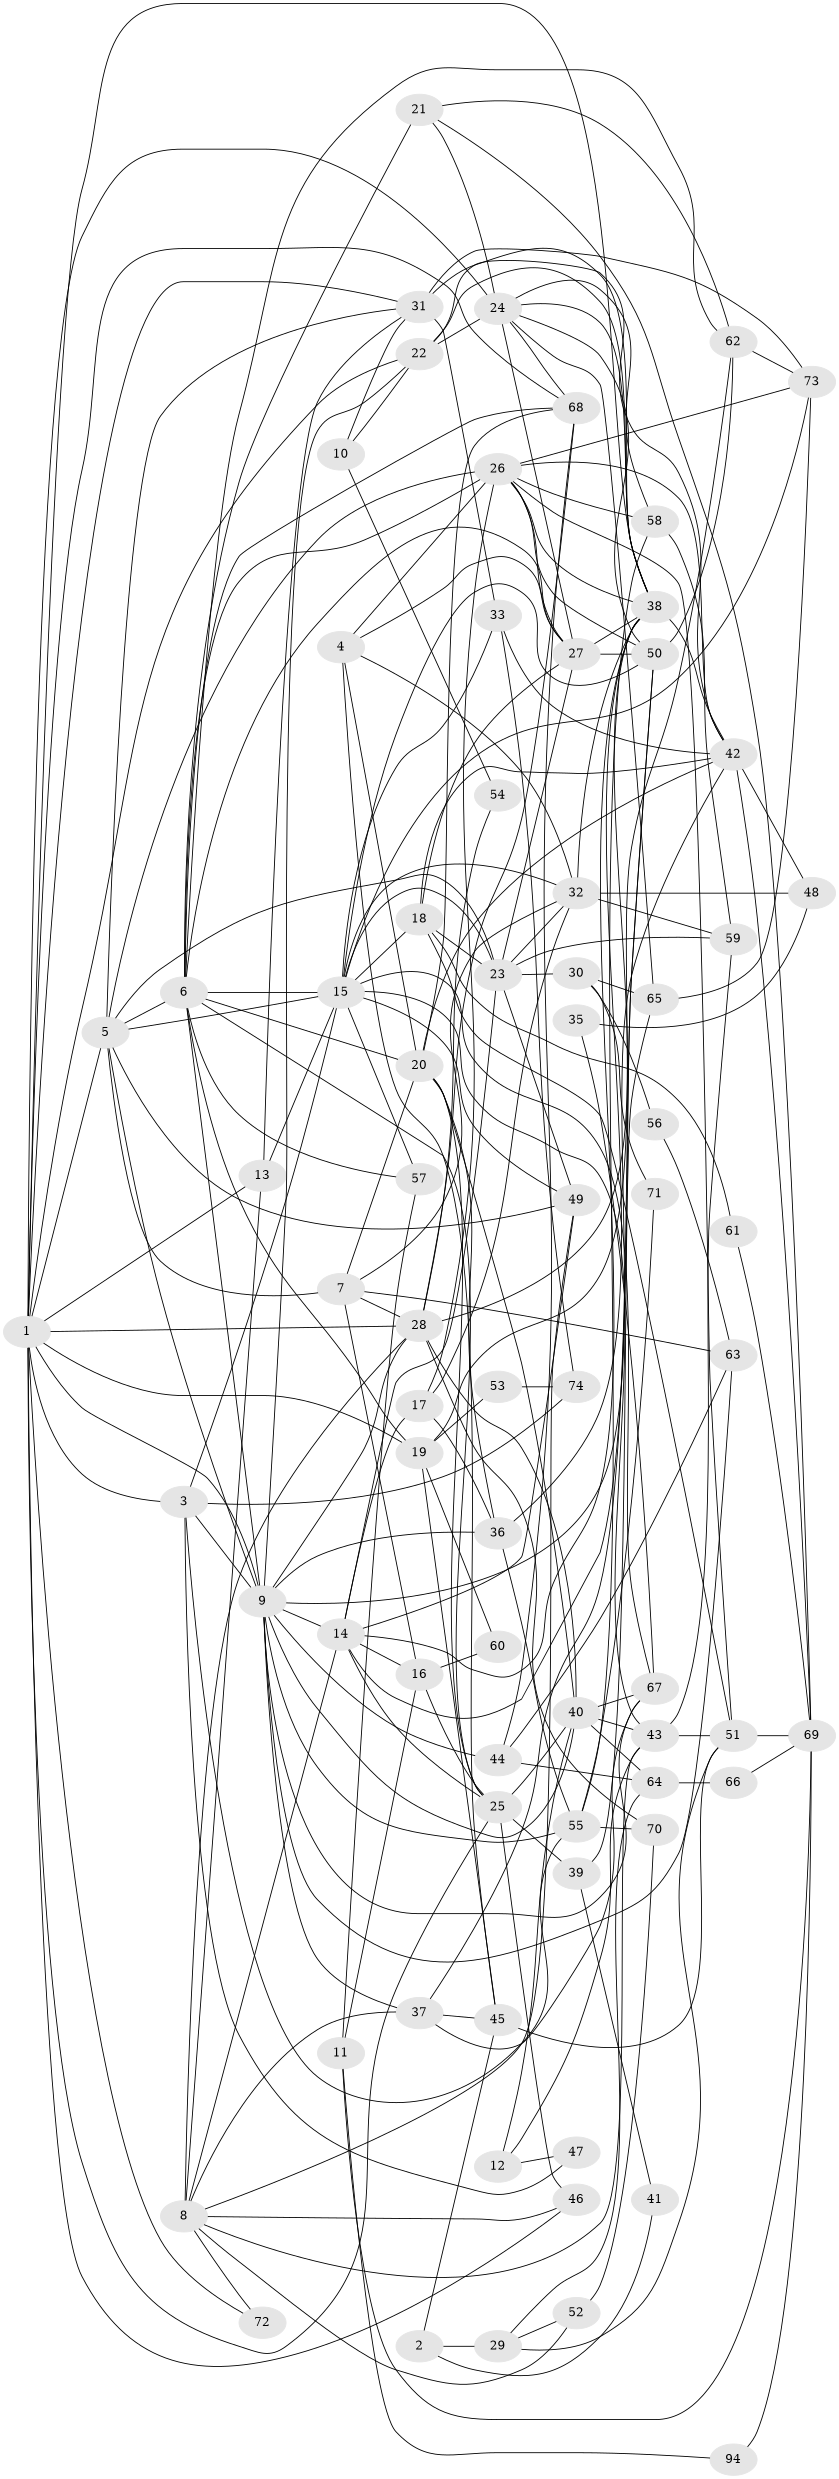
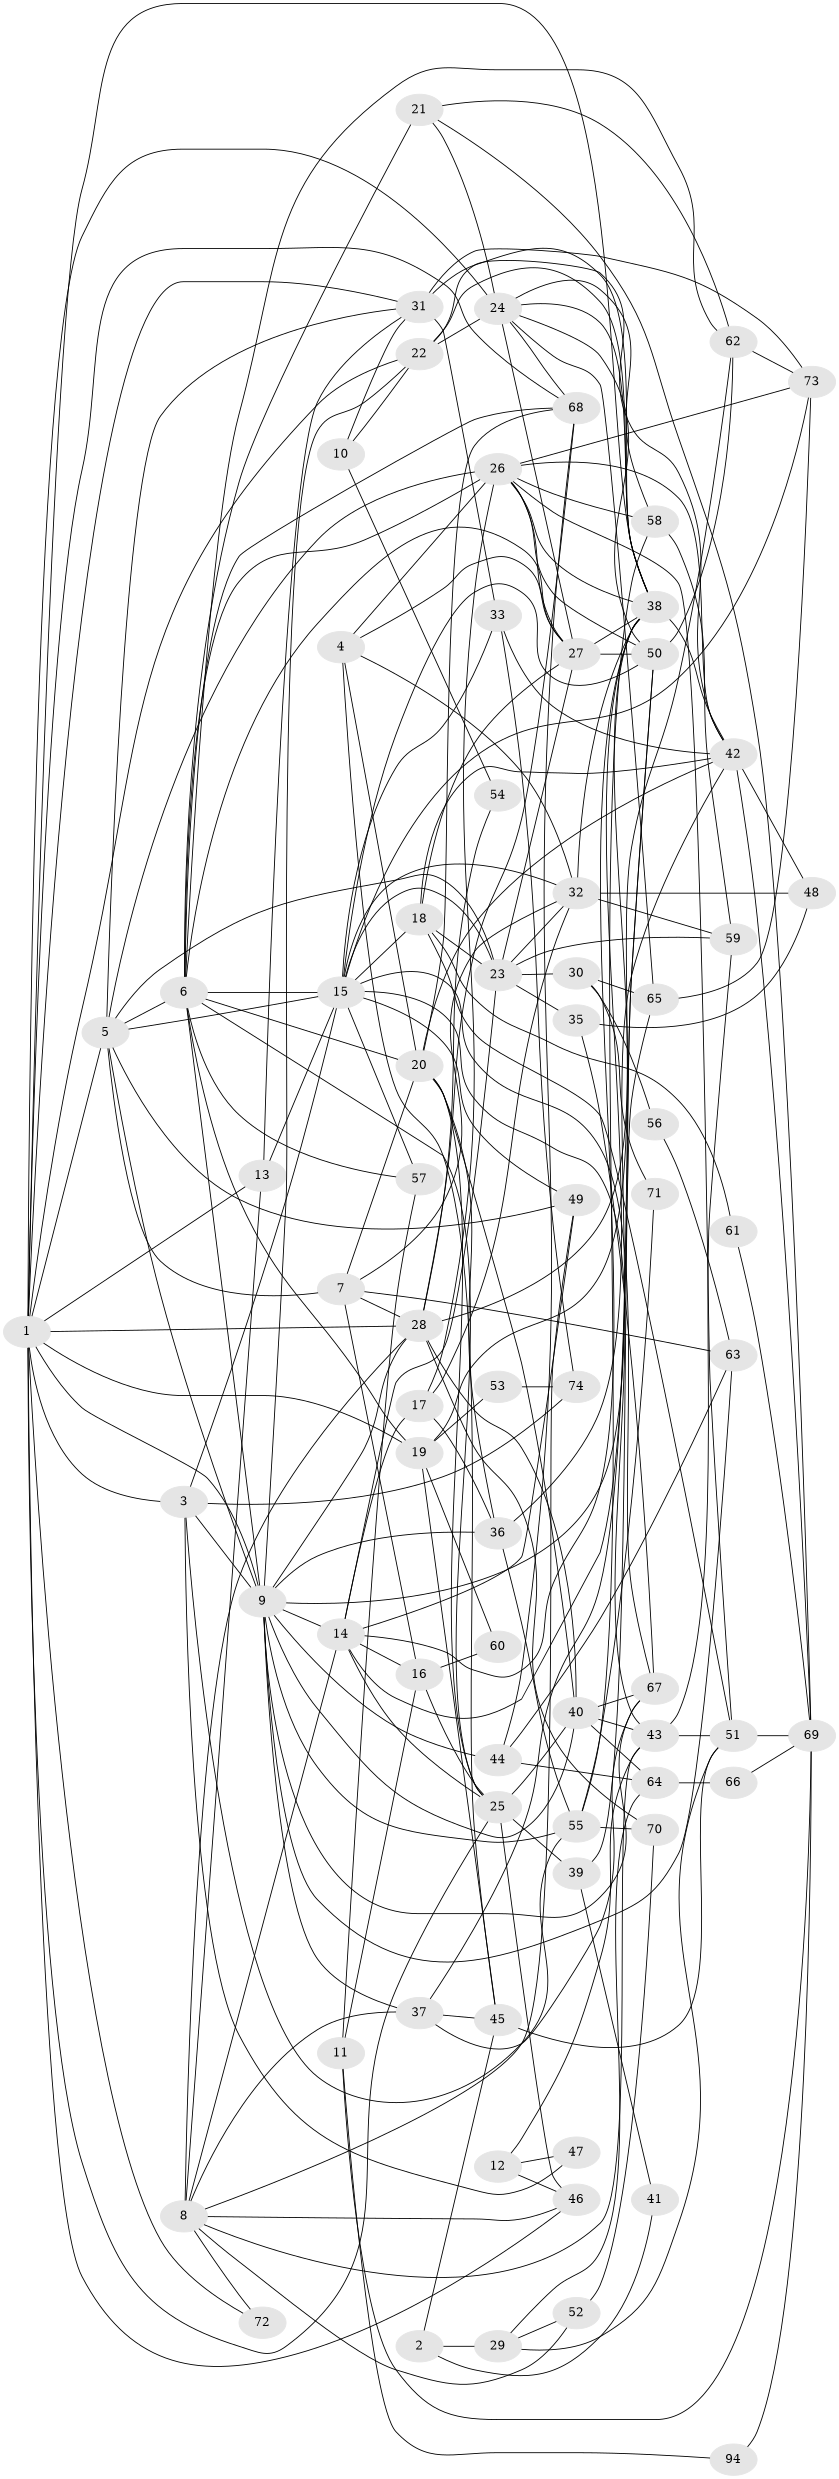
edge "23" -- "49": now "23" -- "35"
edge "40" -- "12": now "46" -- "12"
